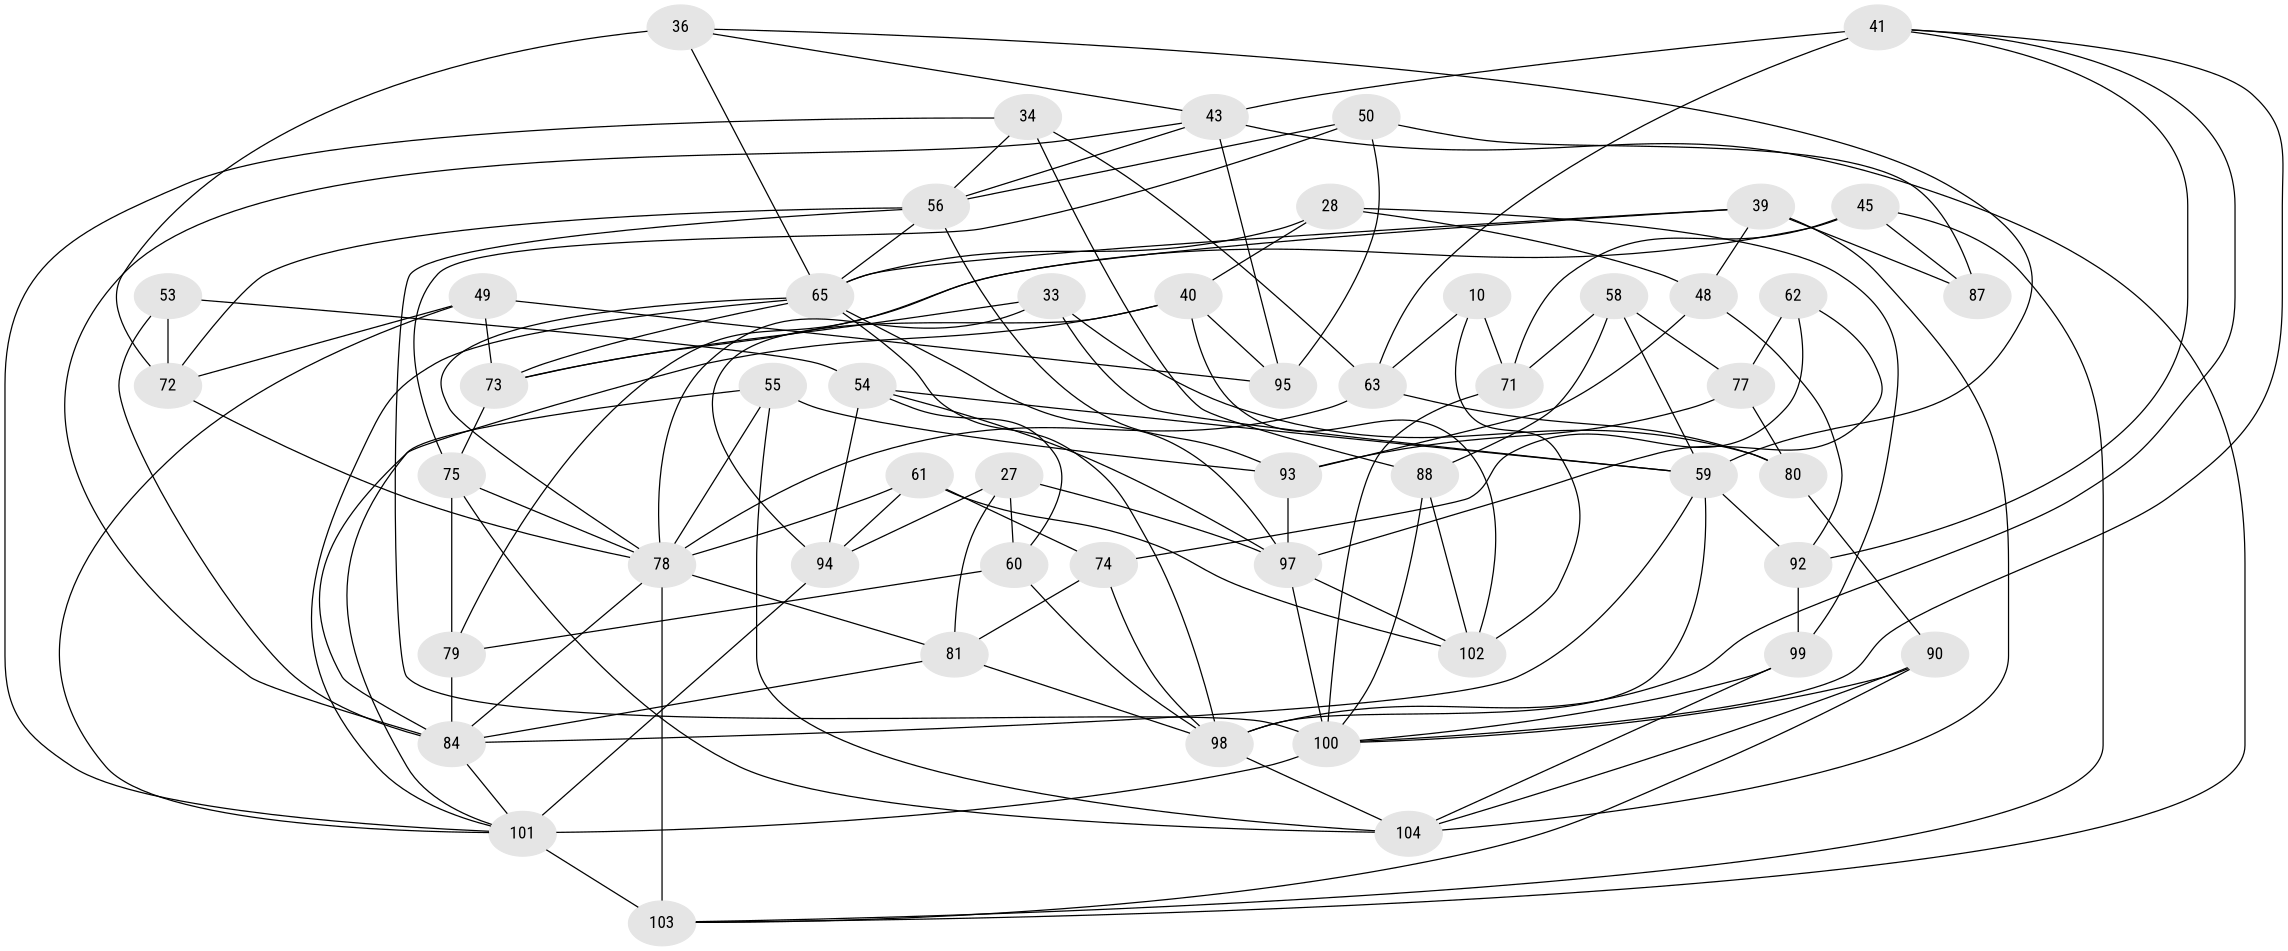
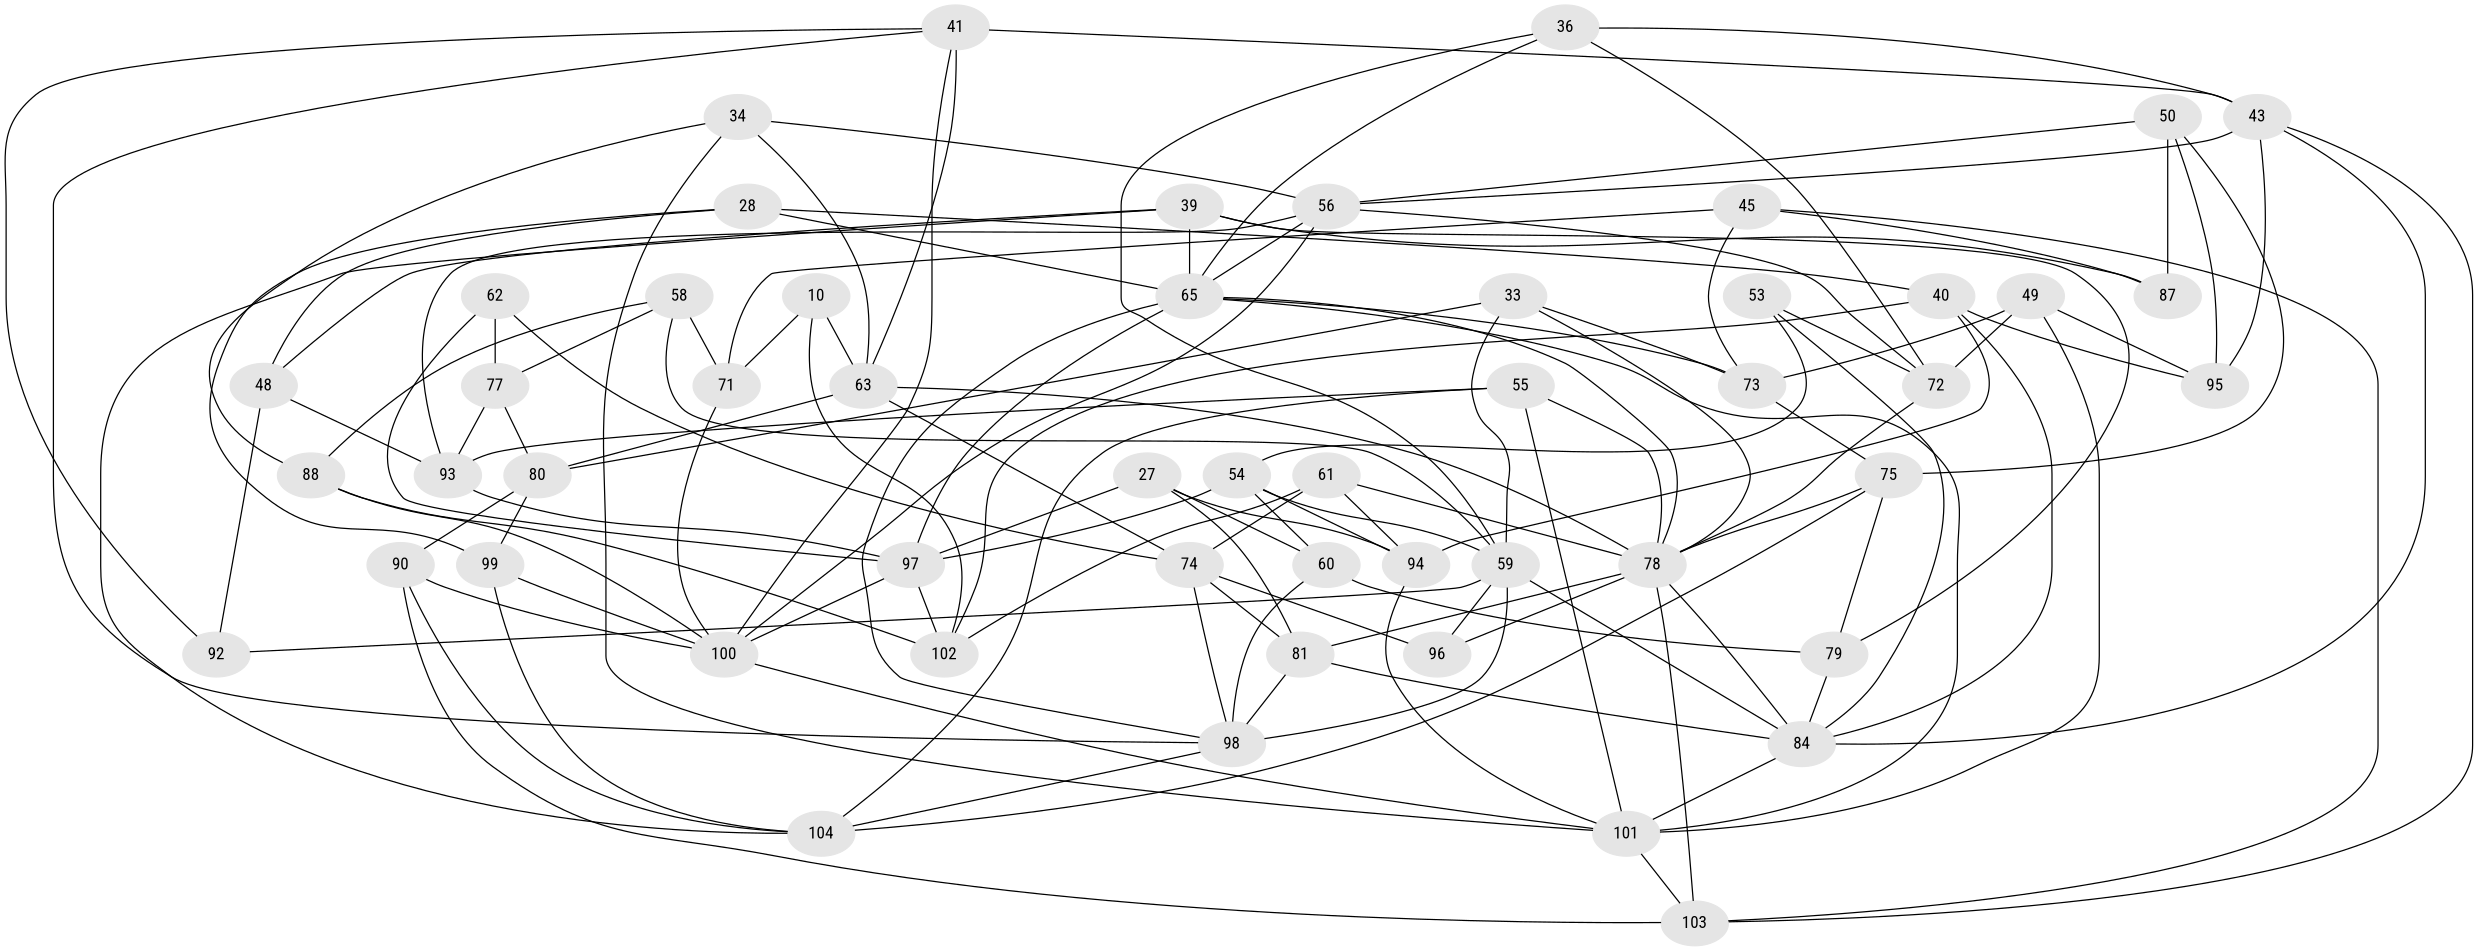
edge "63" -- "74": added
edge "92" -- "99": now "80" -- "99"
node "96": added
